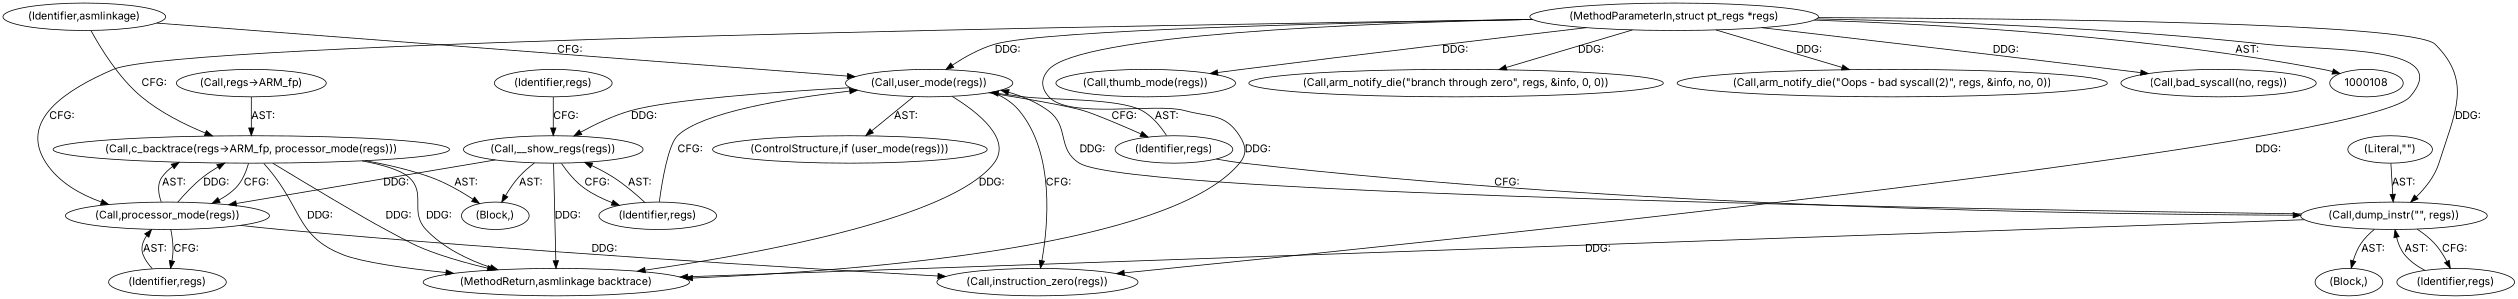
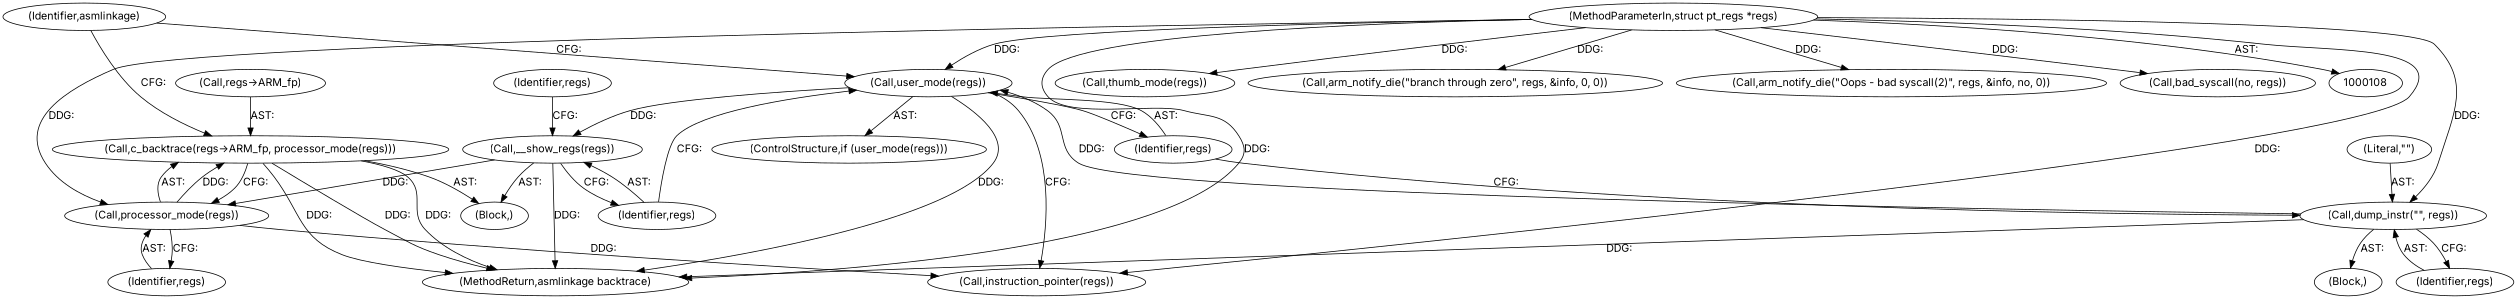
edge "(MethodParameterIn,struct pt_regs *regs)" -> "(Call,processor_mode(regs))": label "CFG: " -> "DDG: "
node "(Call,instruction_zero(regs))": label "(Call,instruction_zero(regs))" -> "(Call,instruction_pointer(regs))"
